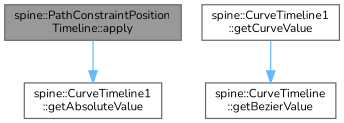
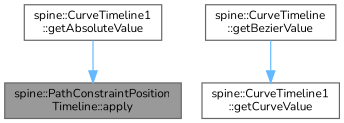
edge "spine::PathConstraintPosition Timeline::apply" -> "spine::CurveTimeline1 ::getAbsoluteValue": reversed
edge "spine::CurveTimeline1 ::getCurveValue" -> "spine::CurveTimeline ::getBezierValue": reversed
